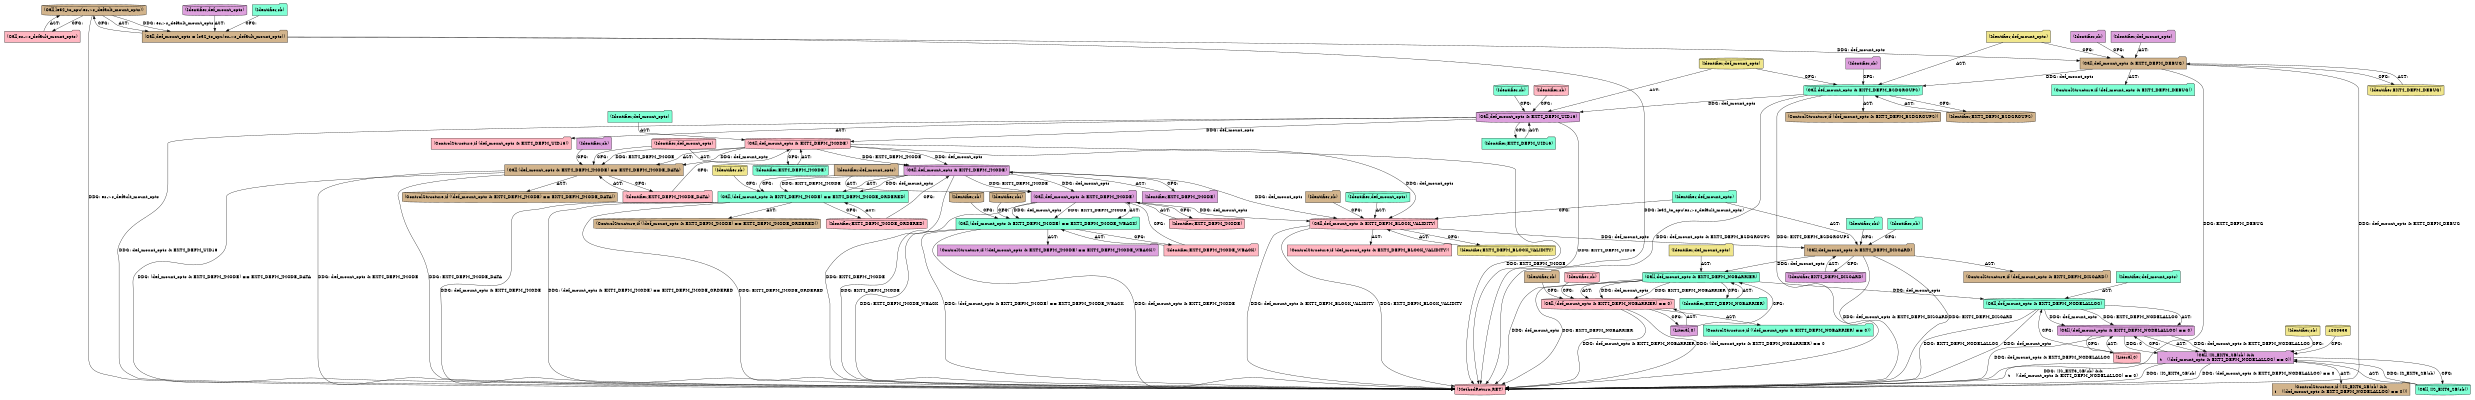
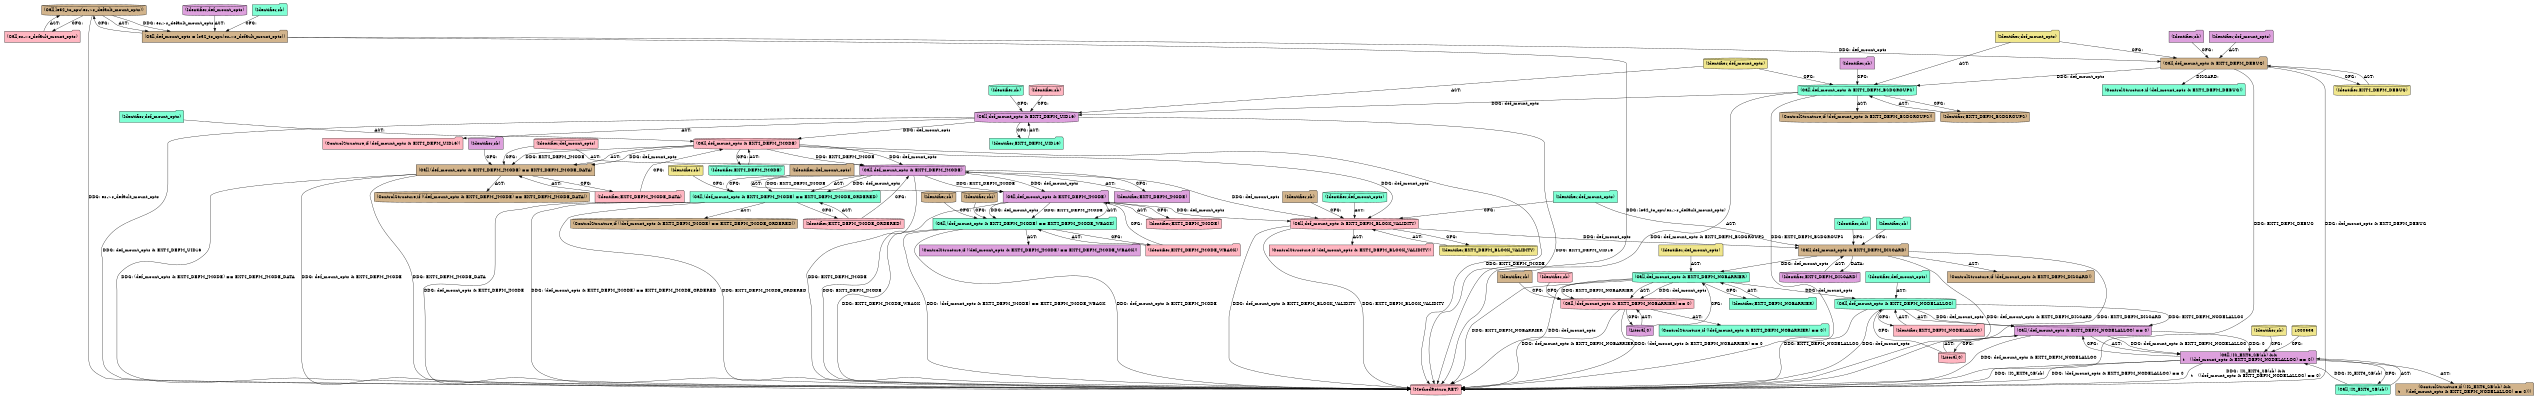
edge "(Call,def_mount_opts & EXT4_DEFM_DEBUG)" -> "(ControlStructure,if (def_mount_opts & EXT4_DEFM_DEBUG))": label "AST: " -> "DISCARD: "
edge "(Call,def_mount_opts & EXT4_DEFM_DISCARD)" -> "(Identifier,EXT4_DEFM_DISCARD)": label "CFG: " -> "DATA: "
node "(Identifier,EXT4_DEFM_NODELALLOC)": added
